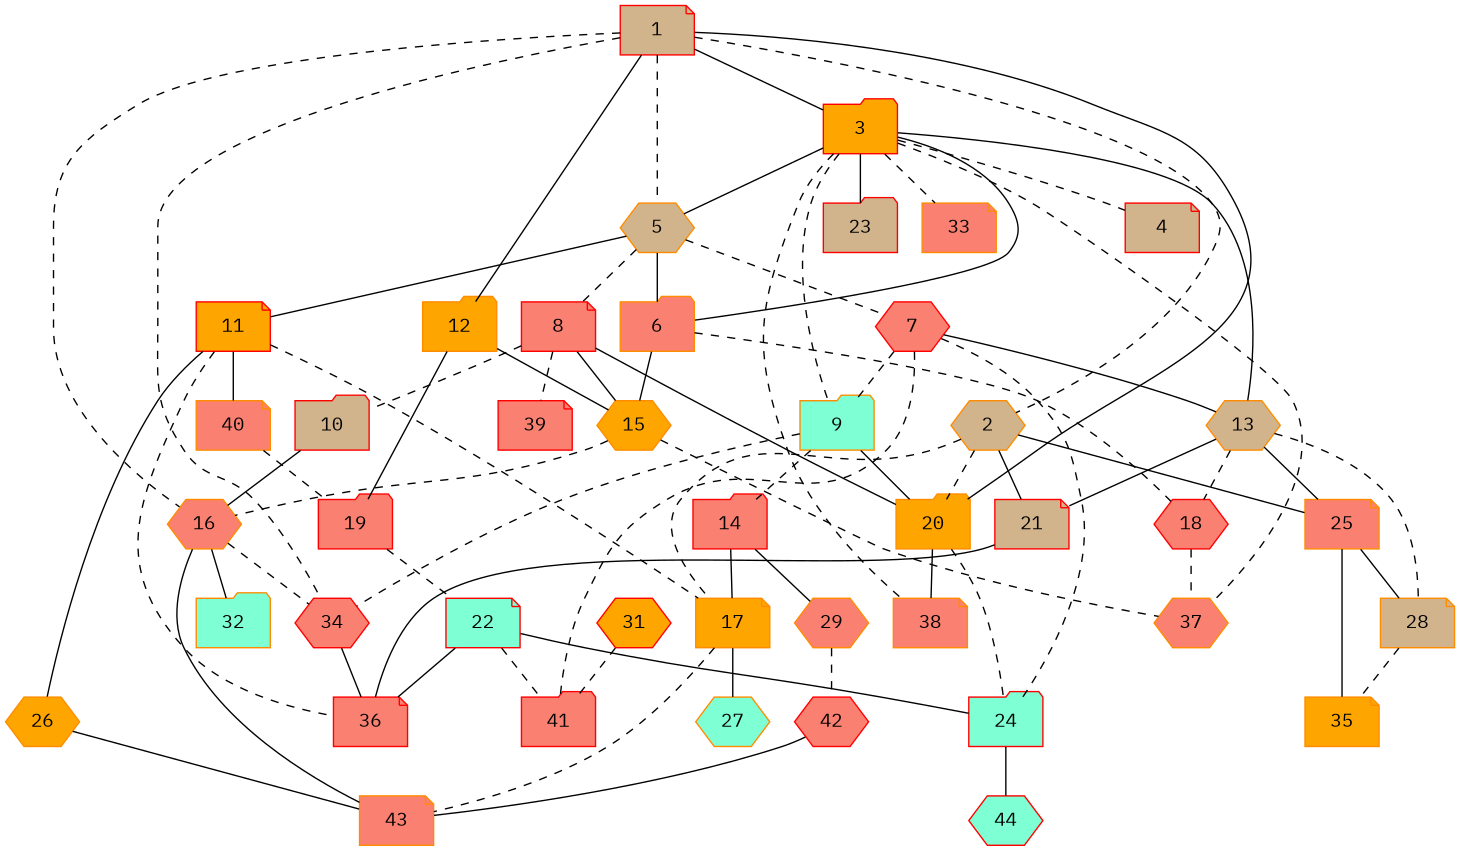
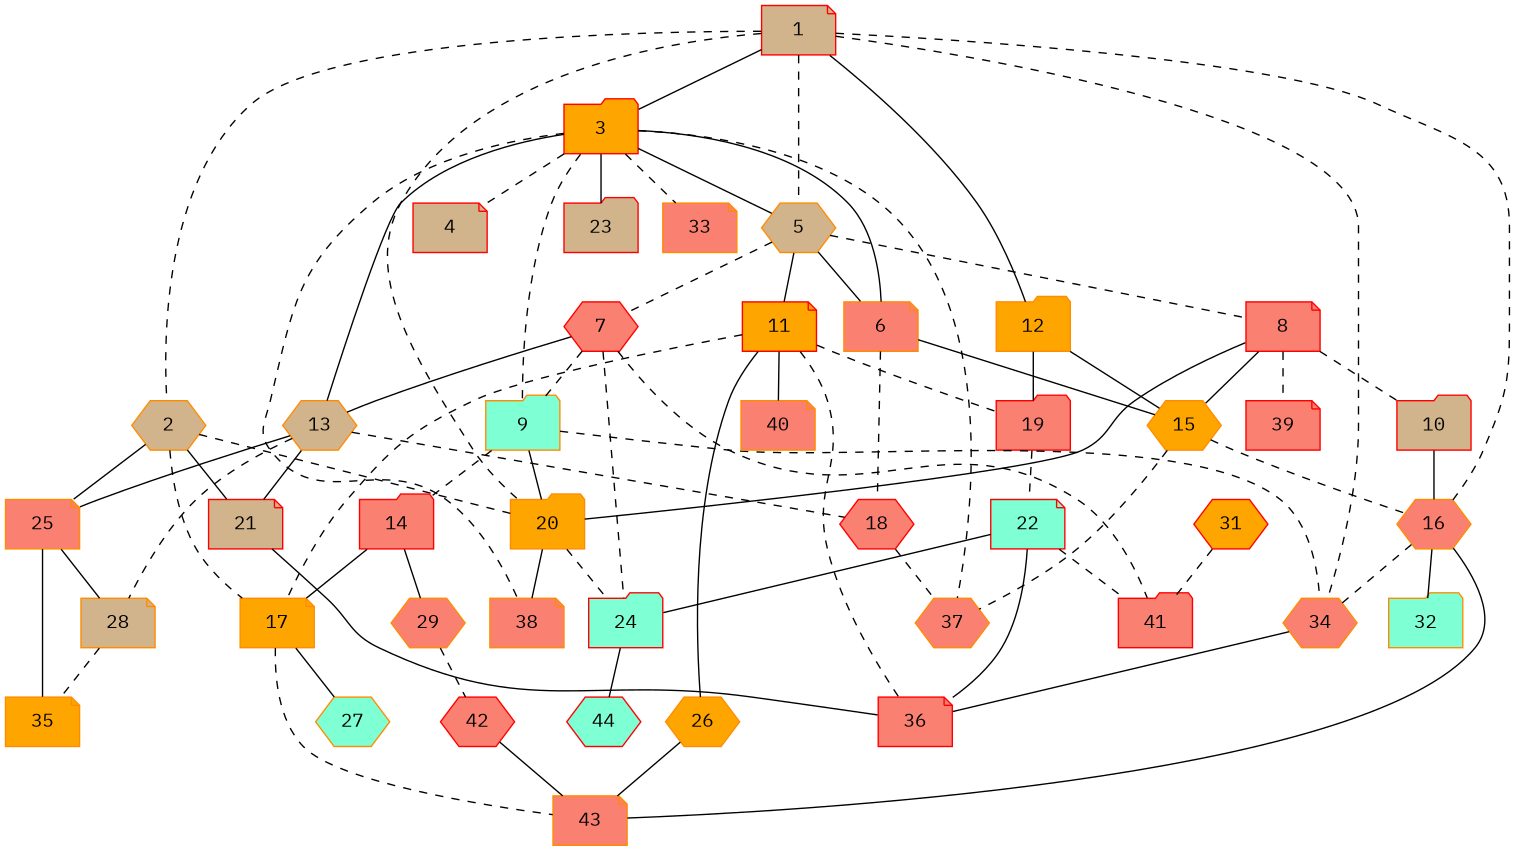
edge "1" -- "20": style solid -> dashed
node "6": shape folder -> note
edge "40" -- "19": now "11" -- "19"
node "34": color red -> darkorange
